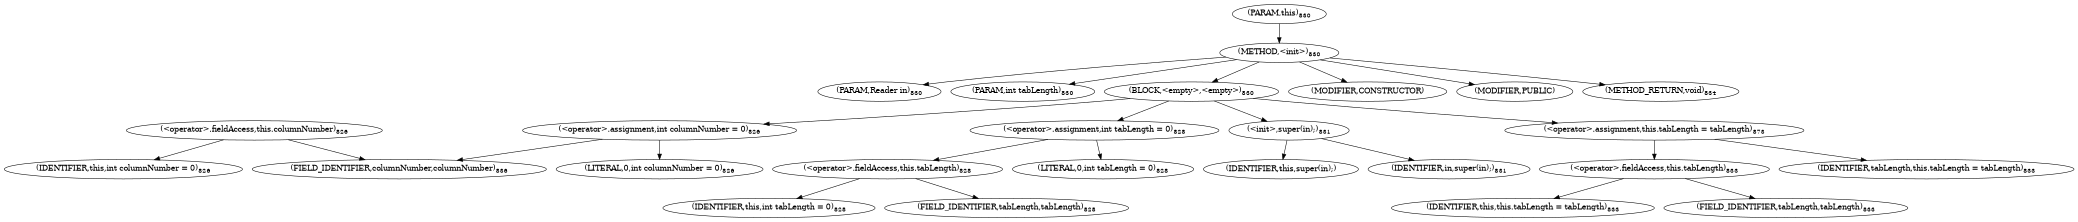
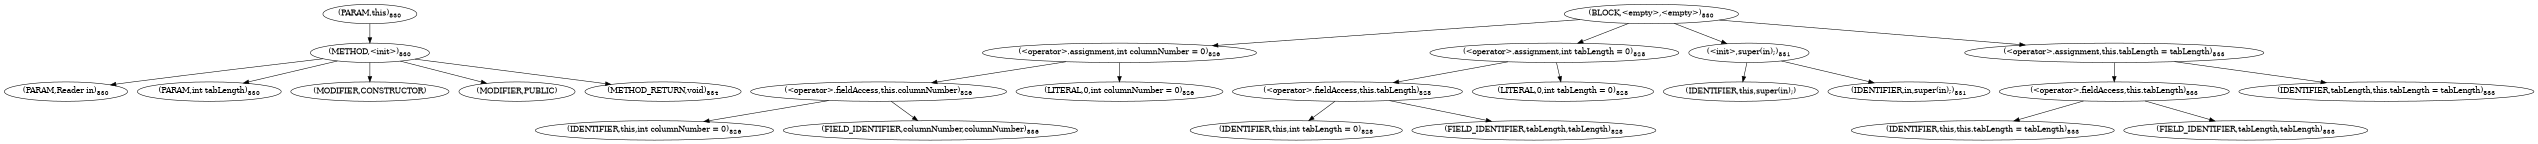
edge "(METHOD,<init>)" -> "(BLOCK,<empty>,<empty>)": removed
node "(<operator>.assignment,this.tabLength = tabLength)": text "873" -> "833"
edge "(<operator>.assignment,int columnNumber = 0)" -> "(FIELD_IDENTIFIER,columnNumber,columnNumber)": now "(<operator>.assignment,int columnNumber = 0)" -> "(<operator>.fieldAccess,this.columnNumber)"
